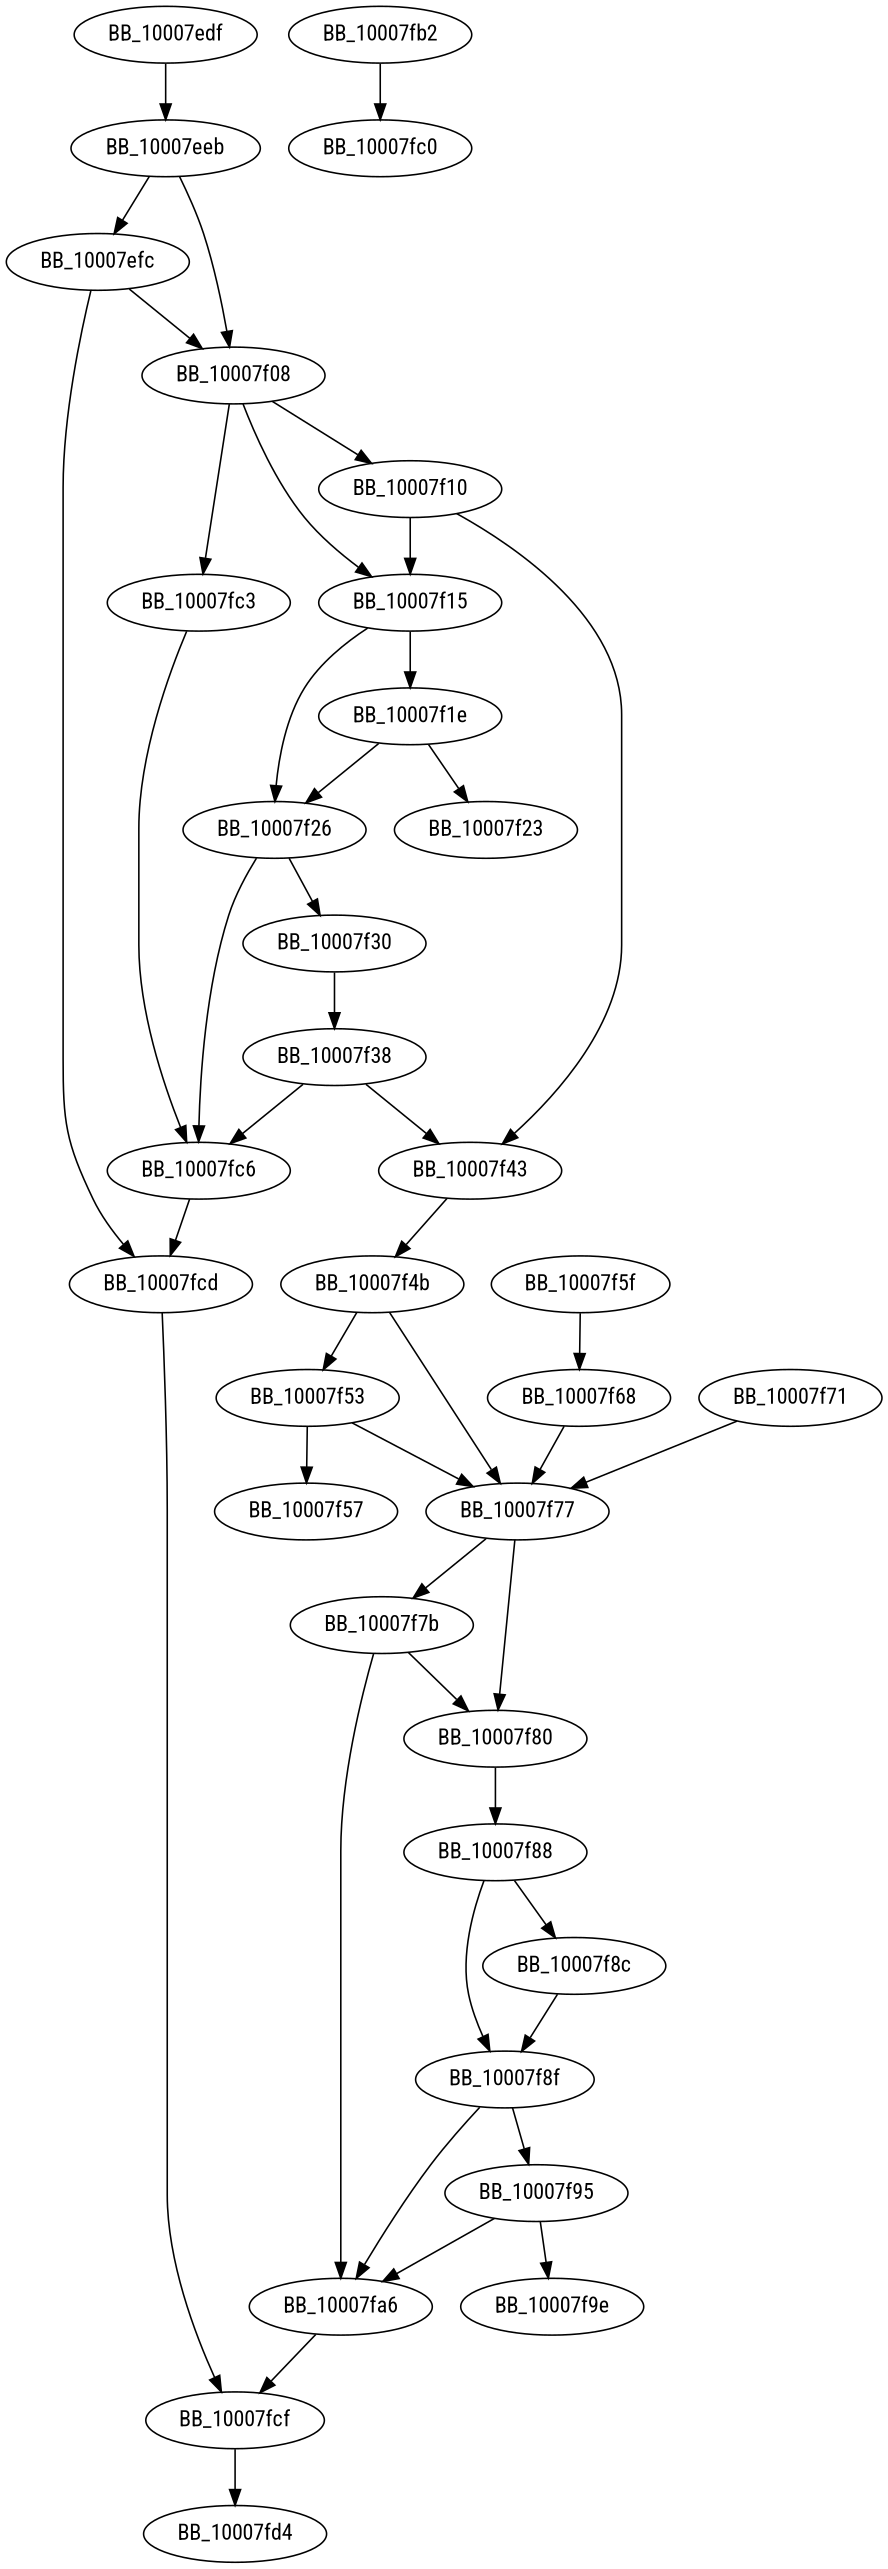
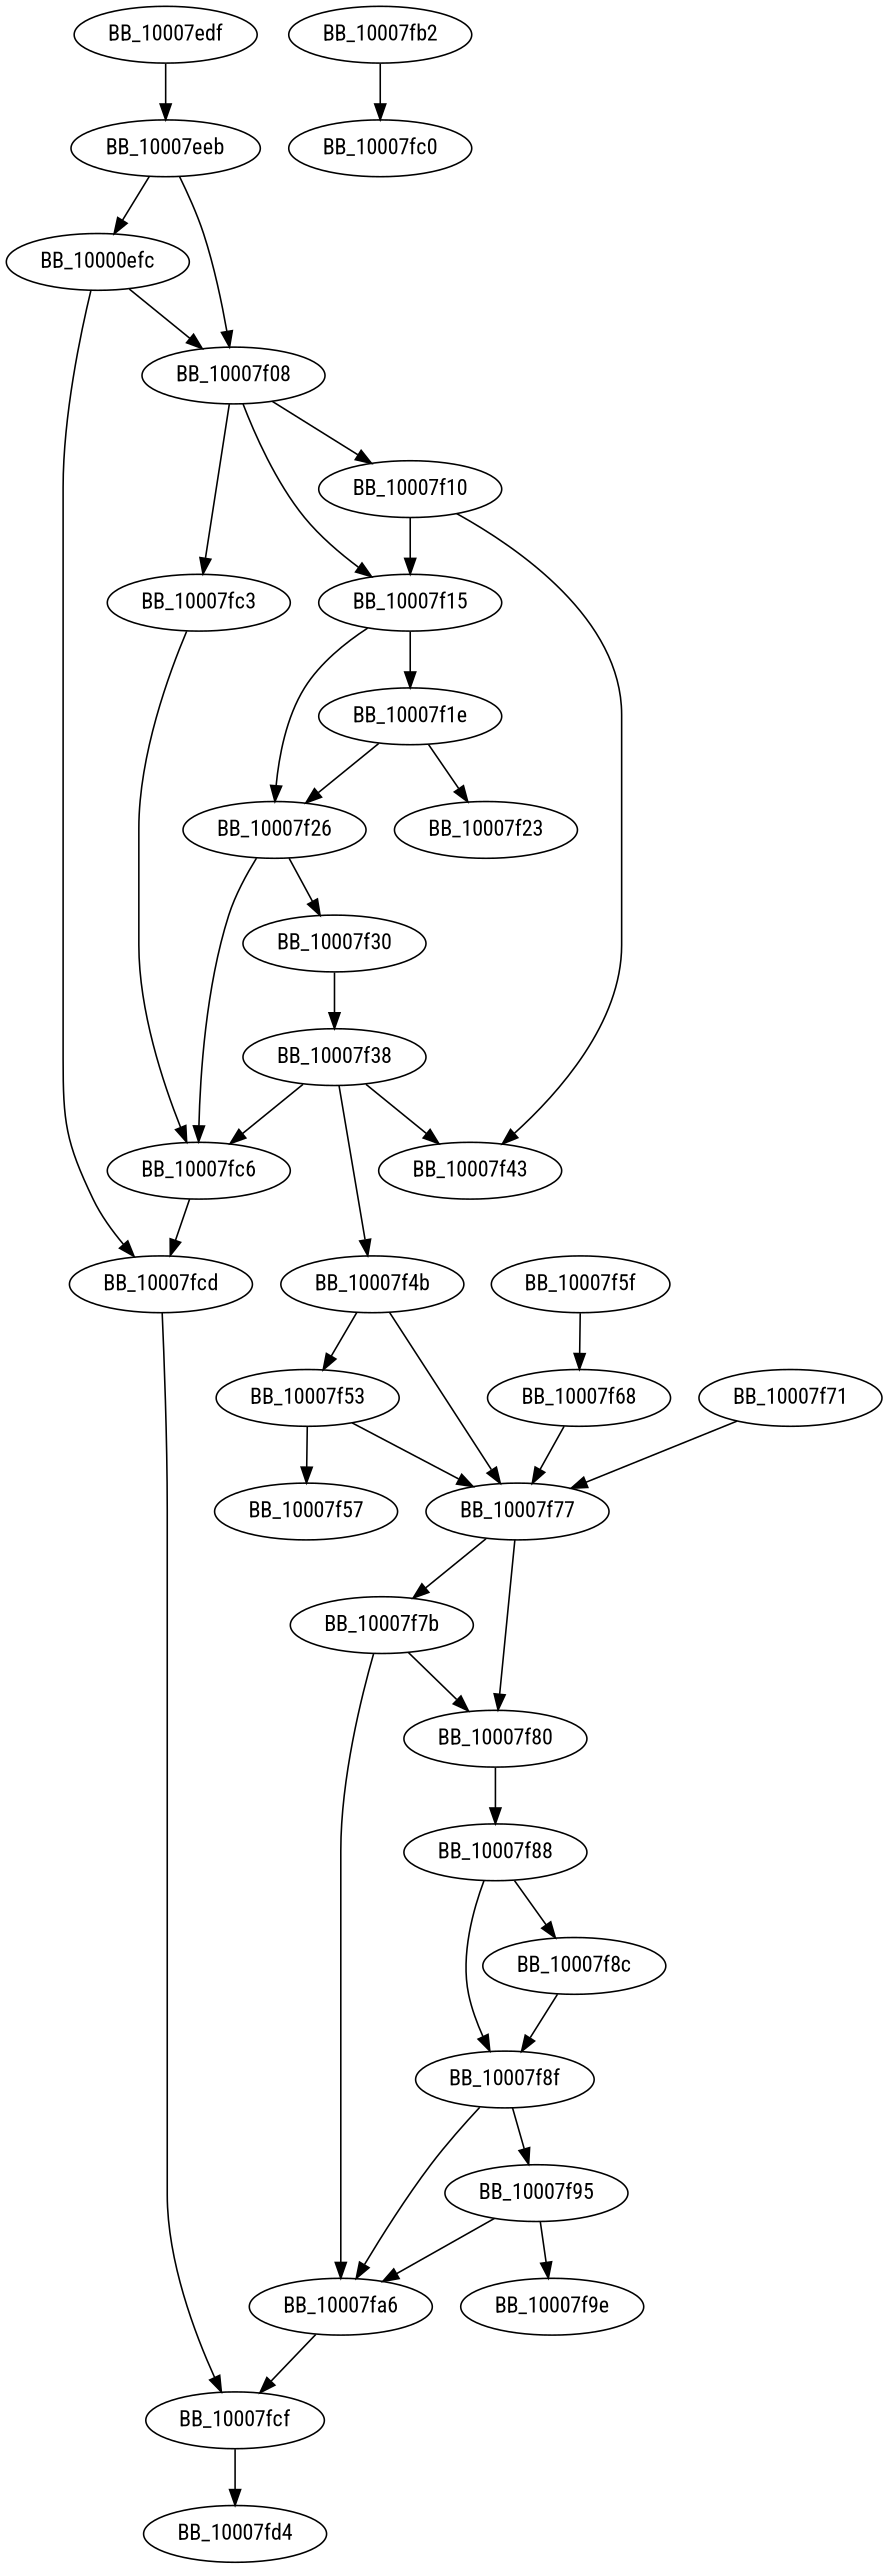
node "BB_10007efc": label "BB_10007efc" -> "BB_10000efc"
edge "BB_10007f43" -> "BB_10007f4b": now "BB_10007f38" -> "BB_10007f4b"
